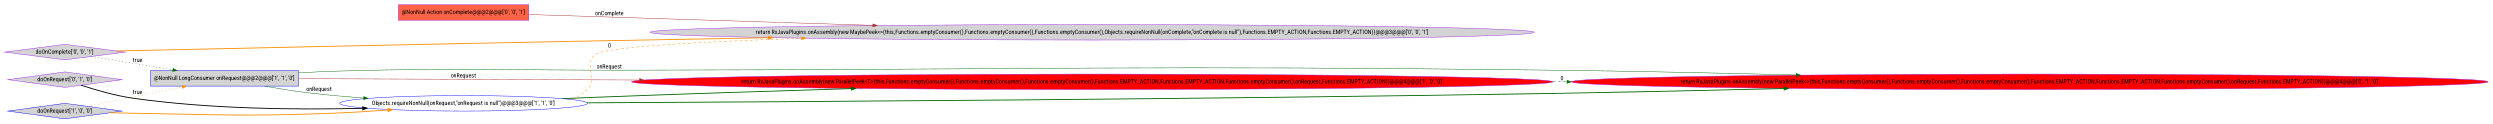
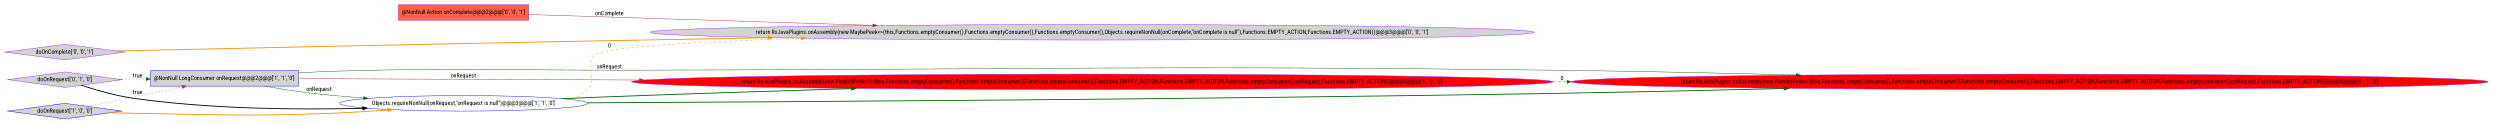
edge "doOnComplete['0', '0', '1']" -> "@NonNull LongConsumer onRequest@@@2@@@['1', '1', '0']": now "doOnRequest['0', '1', '0']" -> "@NonNull LongConsumer onRequest@@@2@@@['1', '1', '0']"
edge "doOnRequest['1', '0', '0']" -> "@NonNull LongConsumer onRequest@@@2@@@['1', '1', '0']": color darkorange -> brown
